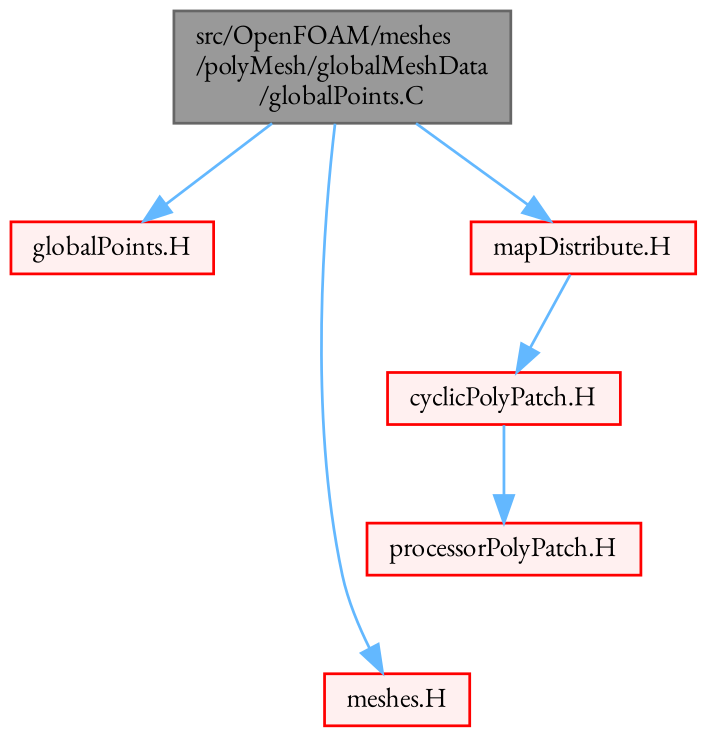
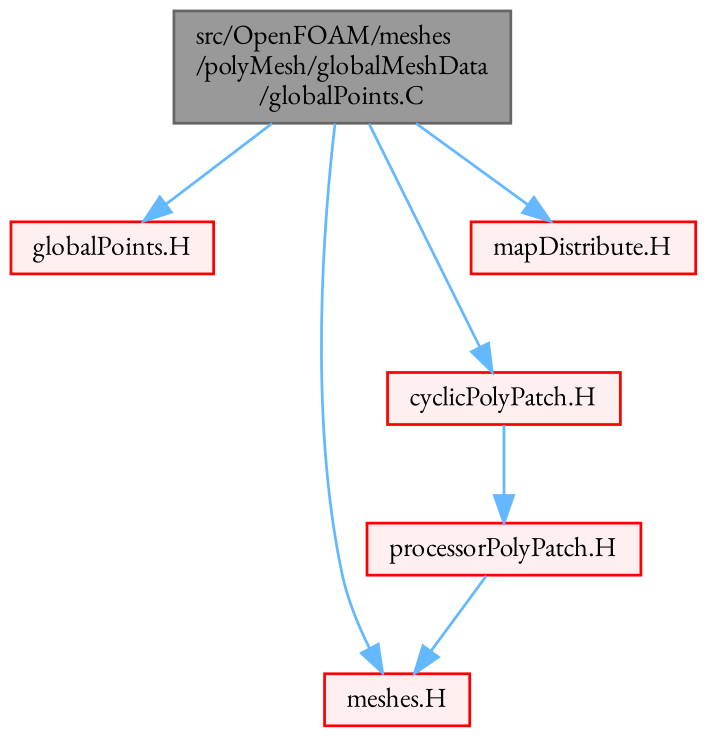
edge "mapDistribute.H" -> "cyclicPolyPatch.H": now "src/OpenFOAM/meshes /polyMesh/globalMeshData /globalPoints.C" -> "cyclicPolyPatch.H"
edge "processorPolyPatch.H" -> "meshes.H": added
